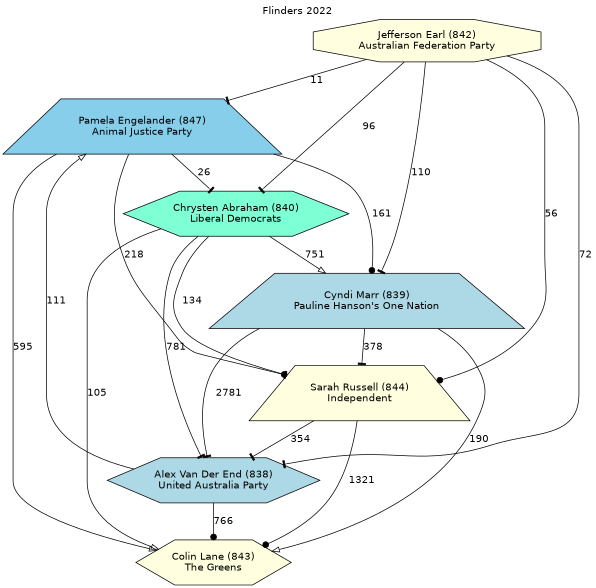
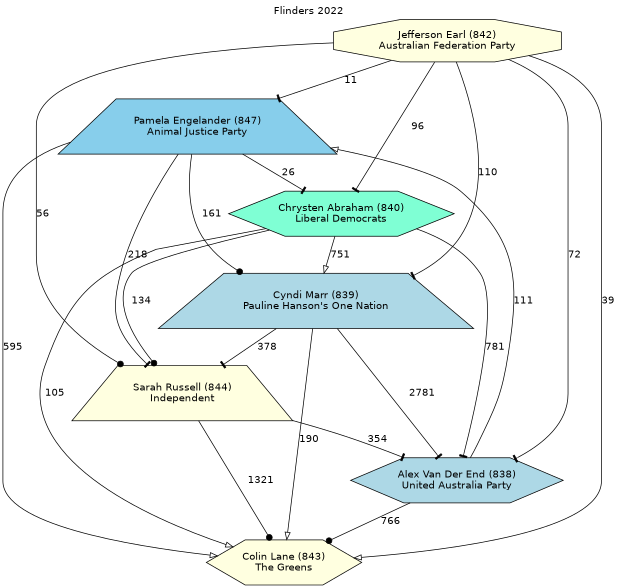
edge "Jefferson Earl (842) Australian Federation Party" -> "Colin Lane (843) The Greens": added, label "39"
